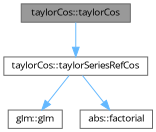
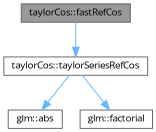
node "taylorCos::taylorCos": label "taylorCos::taylorCos" -> "taylorCos::fastRefCos"
node "glm::glm": label "glm::glm" -> "glm::abs"
node "abs::factorial": label "abs::factorial" -> "glm::factorial"
